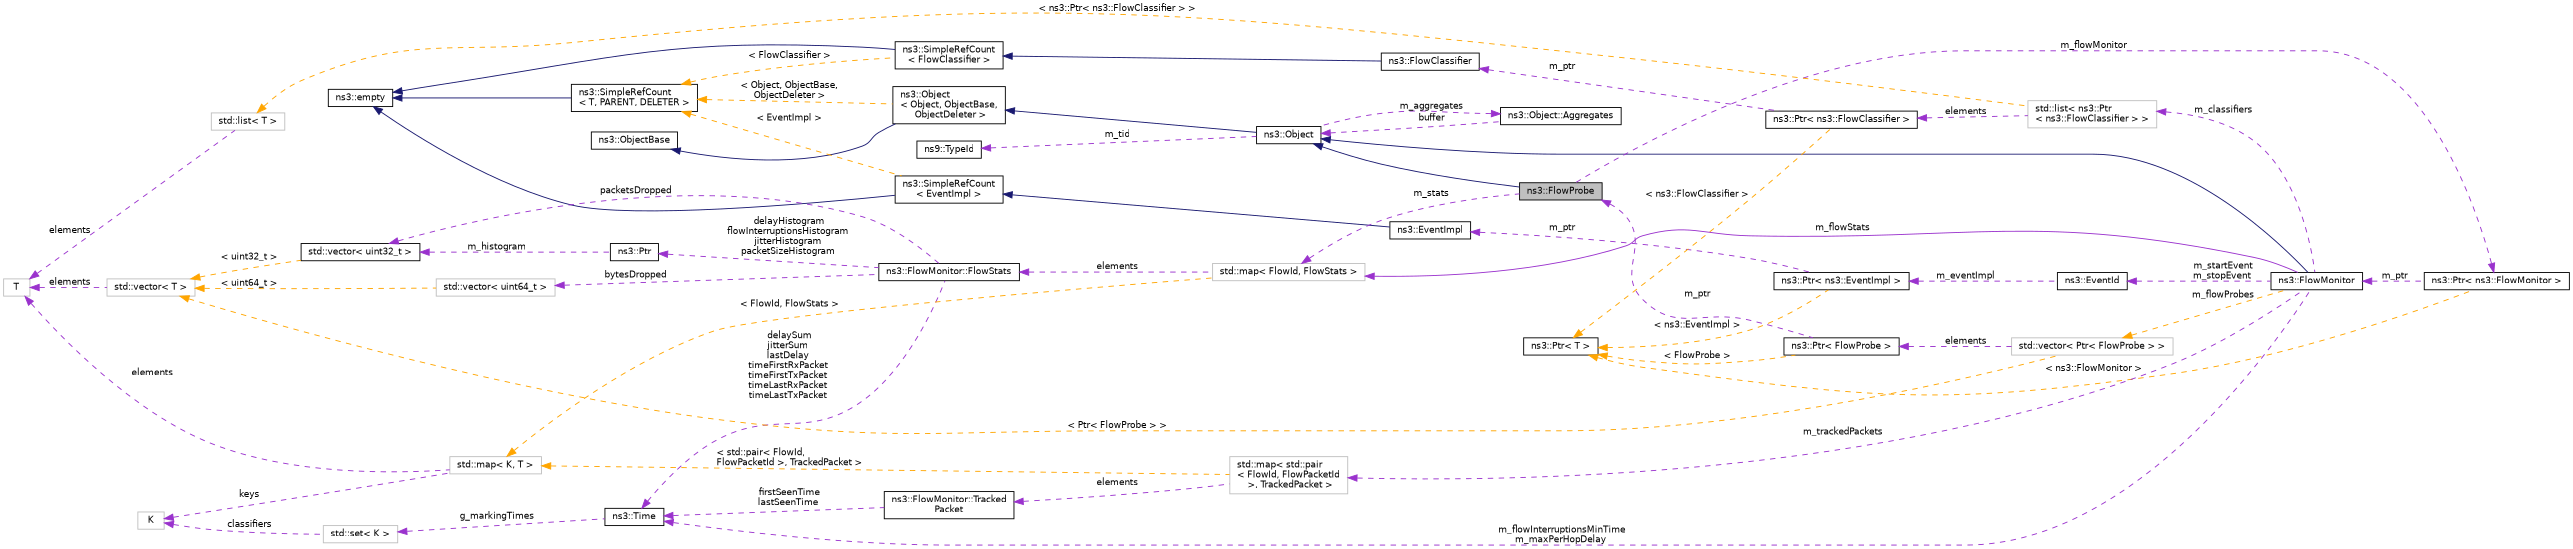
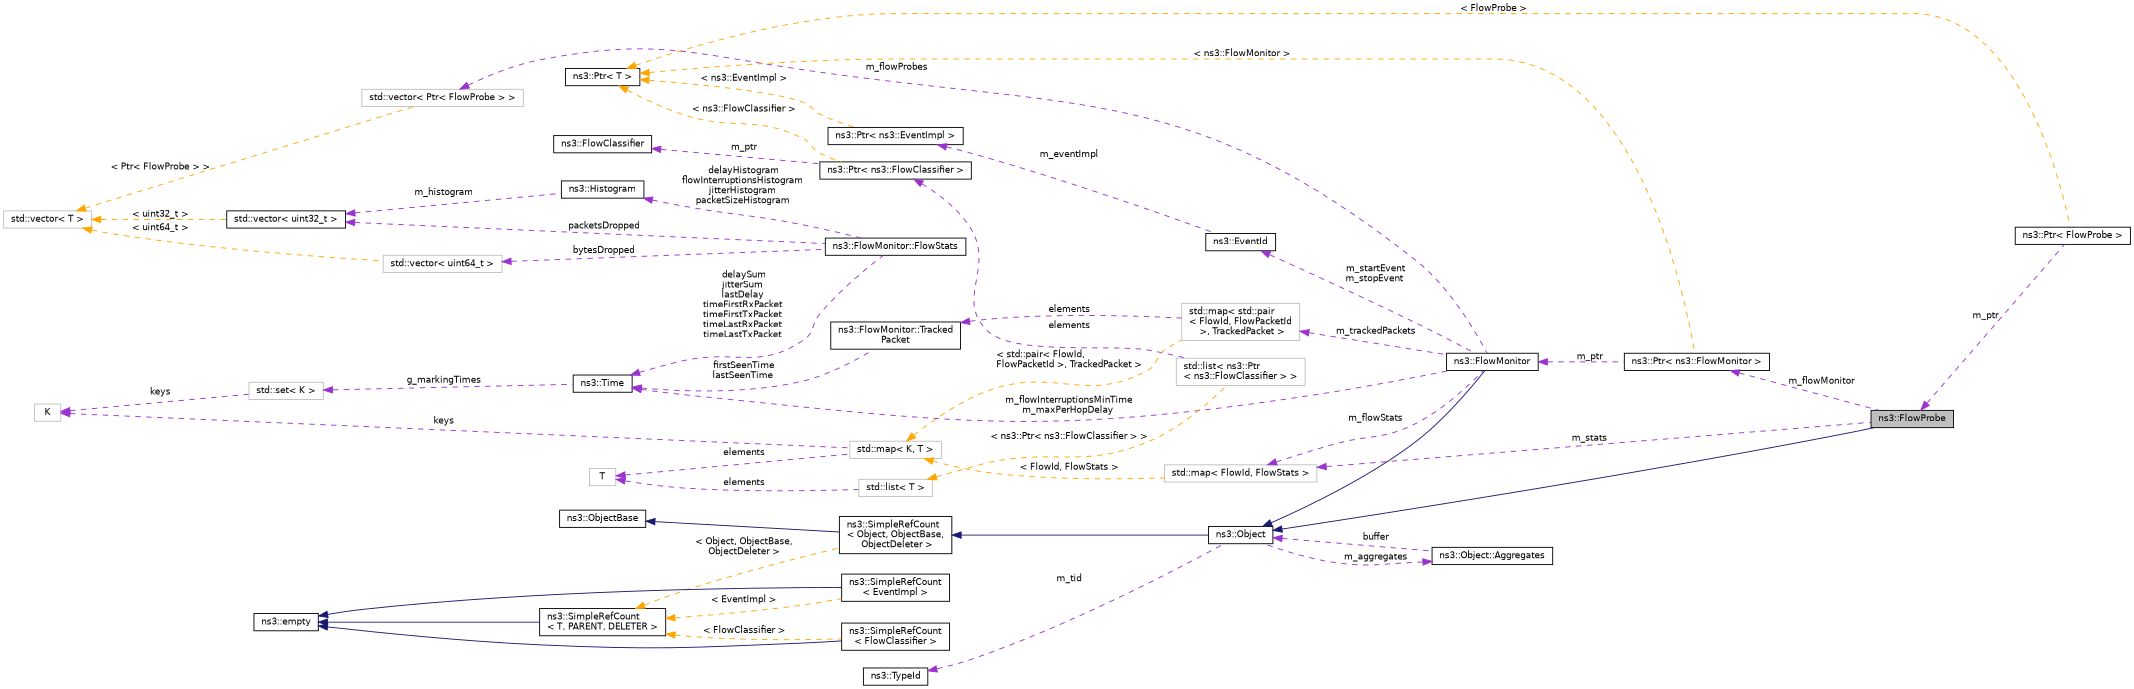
edge "ns3::FlowClassifier" -> "ns3::SimpleRefCount < FlowClassifier >": removed
node "ns3::Object < Object, ObjectBase, ObjectDeleter >": label "ns3::Object < Object, ObjectBase, ObjectDeleter >" -> "ns3::SimpleRefCount < Object, ObjectBase, ObjectDeleter >"
node "ns9::TypeId": label "ns9::TypeId" -> "ns3::TypeId"
edge "ns3::FlowMonitor" -> "std::list< ns3::Ptr < ns3::FlowClassifier > >": removed, label "m_classifiers"
node "ns3::EventImpl": removed
edge "ns3::FlowMonitor" -> "std::map< FlowId, FlowStats >": style solid -> dashed
node "ns3::Ptr": label "ns3::Ptr" -> "ns3::Histogram"
edge "std::map< FlowId, FlowStats >" -> "ns3::FlowMonitor::FlowStats": removed, label "elements"
edge "std::vector< T >" -> "T": removed, label "elements"
edge "ns3::FlowMonitor" -> "std::vector< Ptr< FlowProbe > >": color orange -> darkorchid3
edge "std::vector< Ptr< FlowProbe > >" -> "ns3::Ptr< FlowProbe >": removed, label "elements"
edge "std::set< K >" -> "K": label " classifiers" -> " keys"
